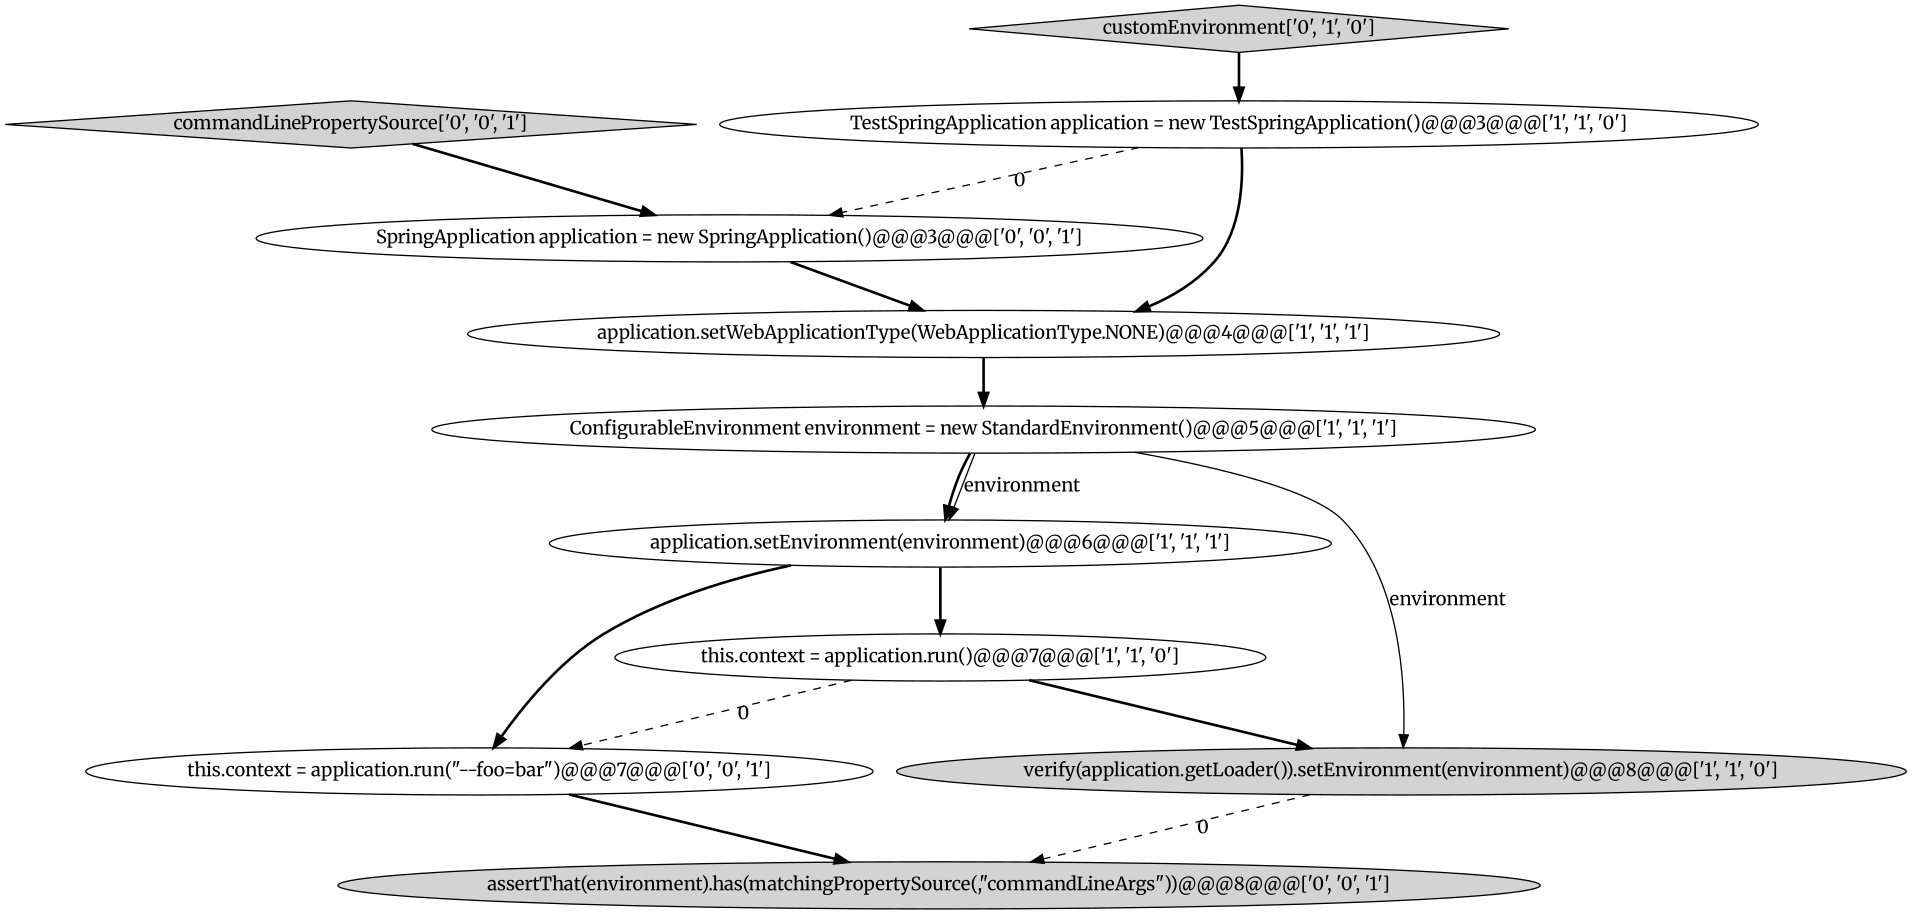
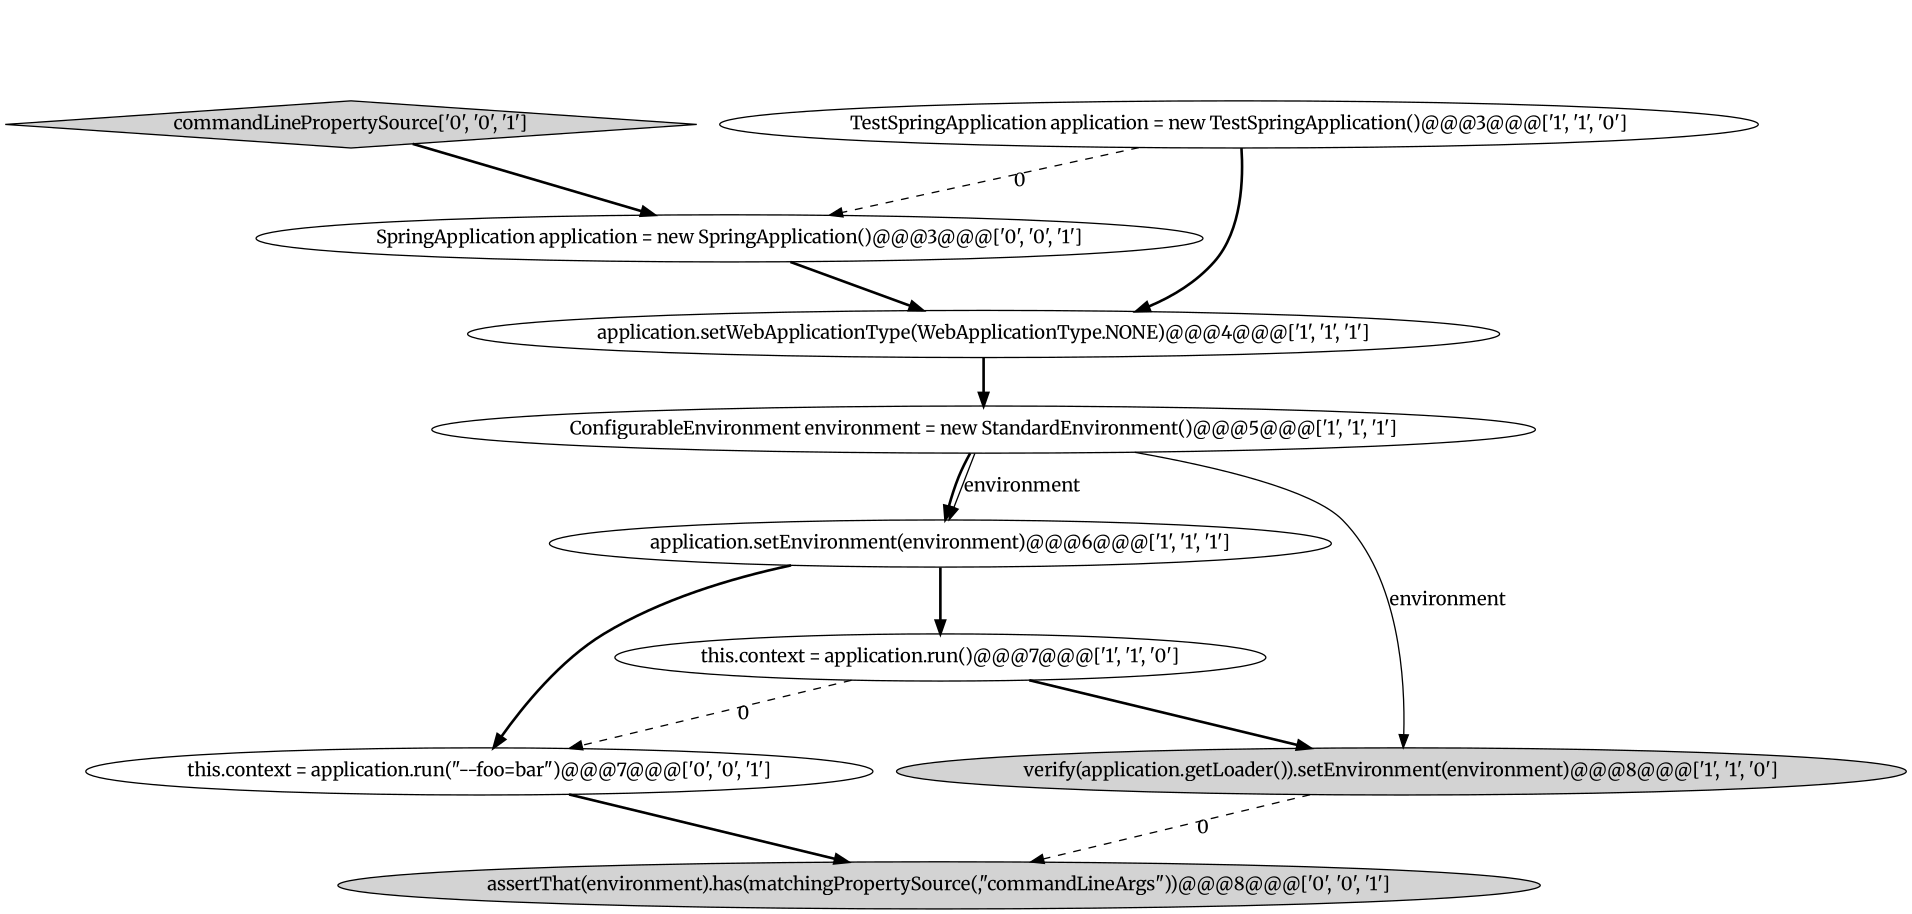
node "customEnvironment['0', '1', '0']": removed
